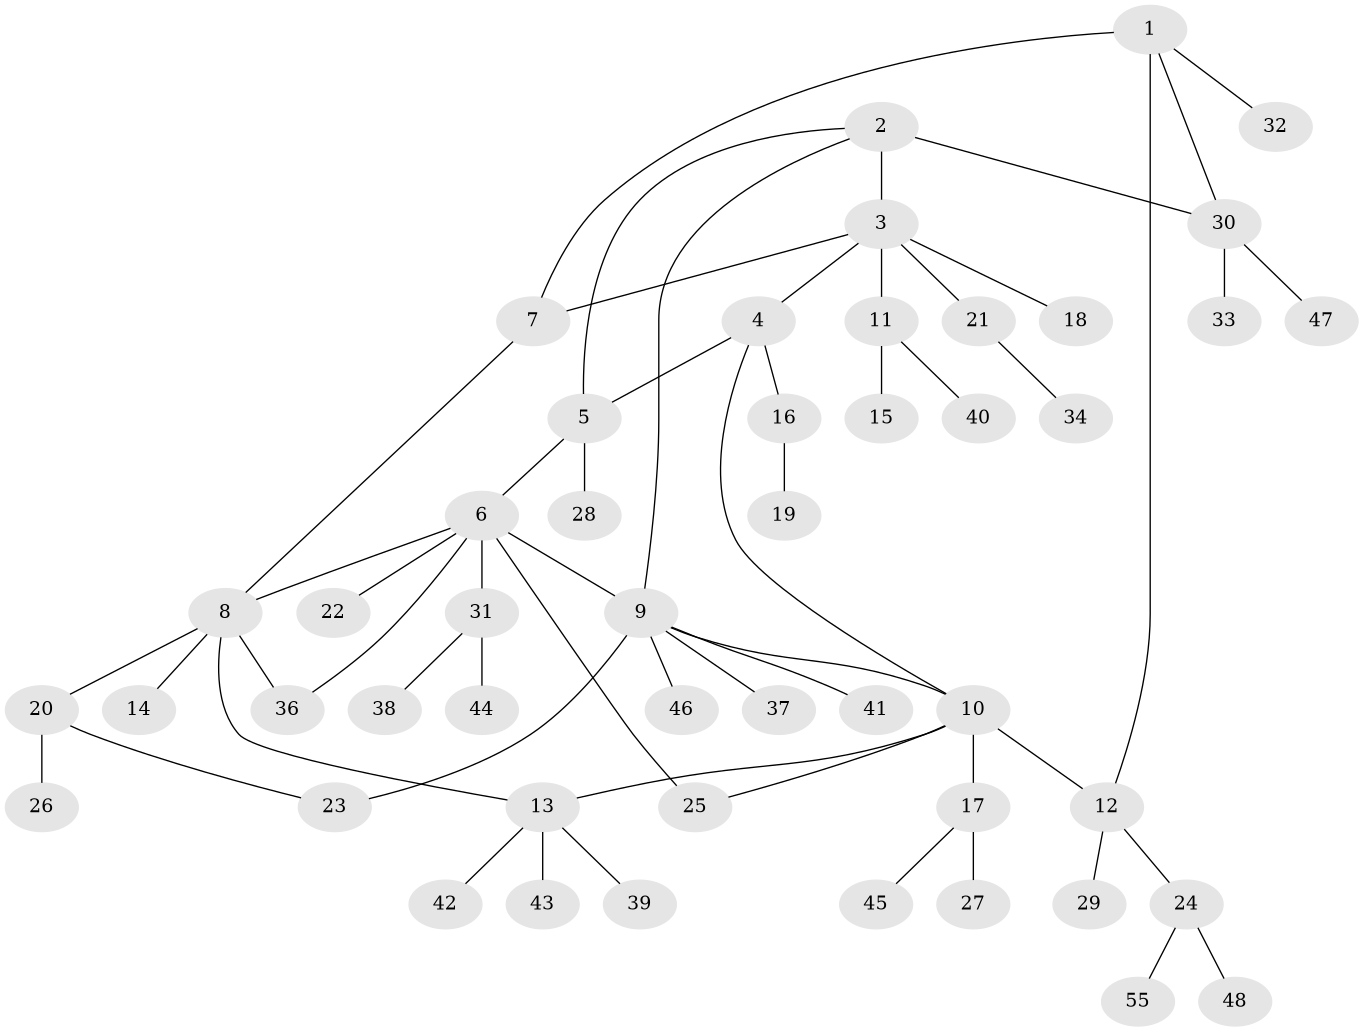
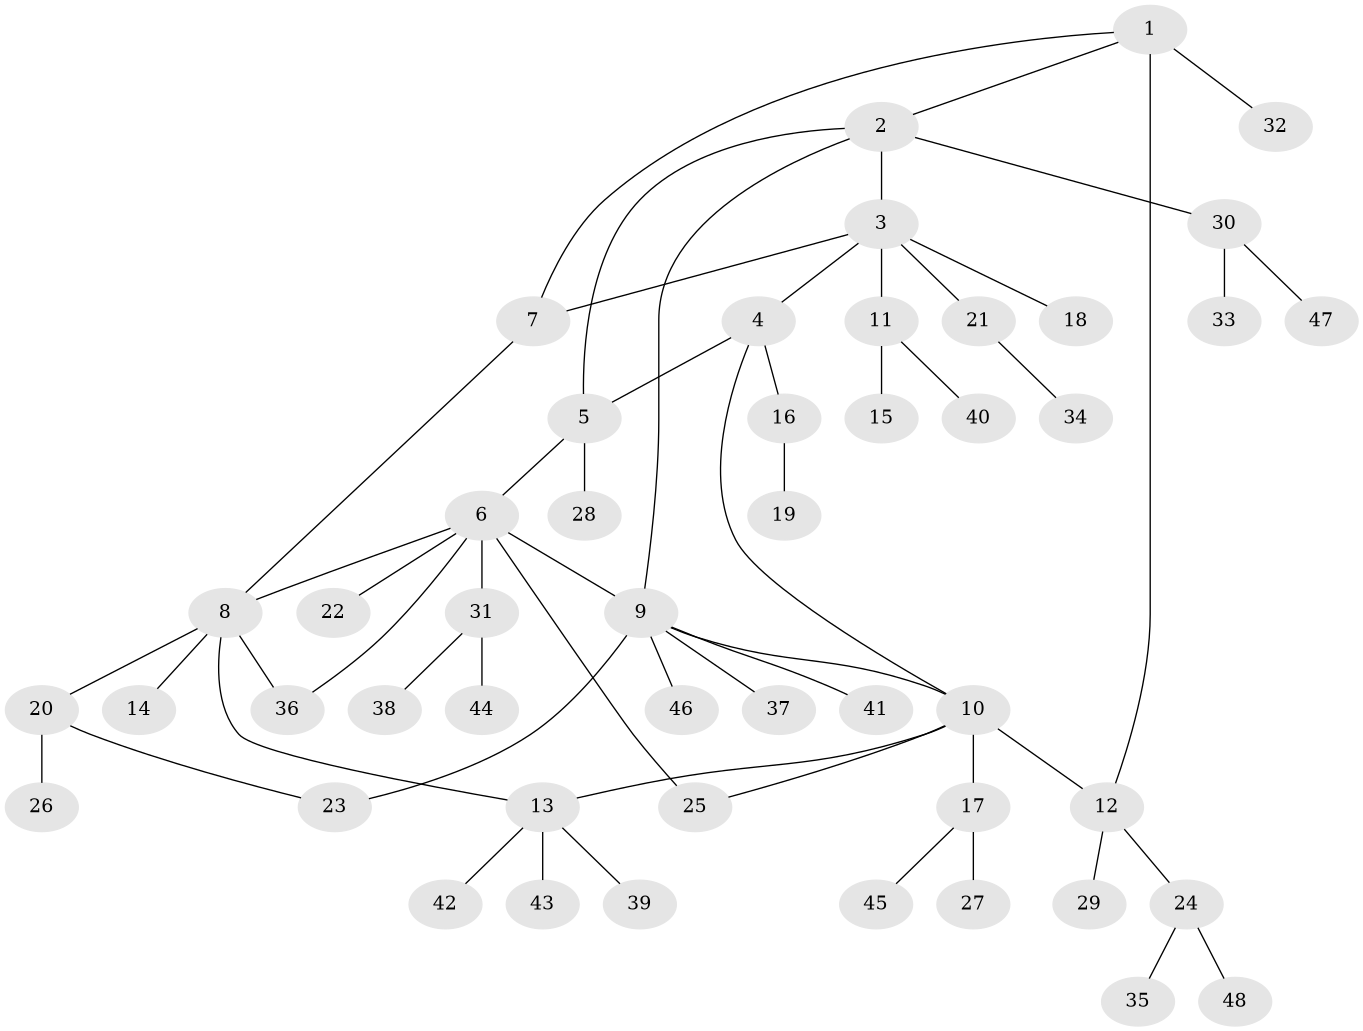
edge "1" -- "30": now "1" -- "2"
node "55": label "55" -> "35"
